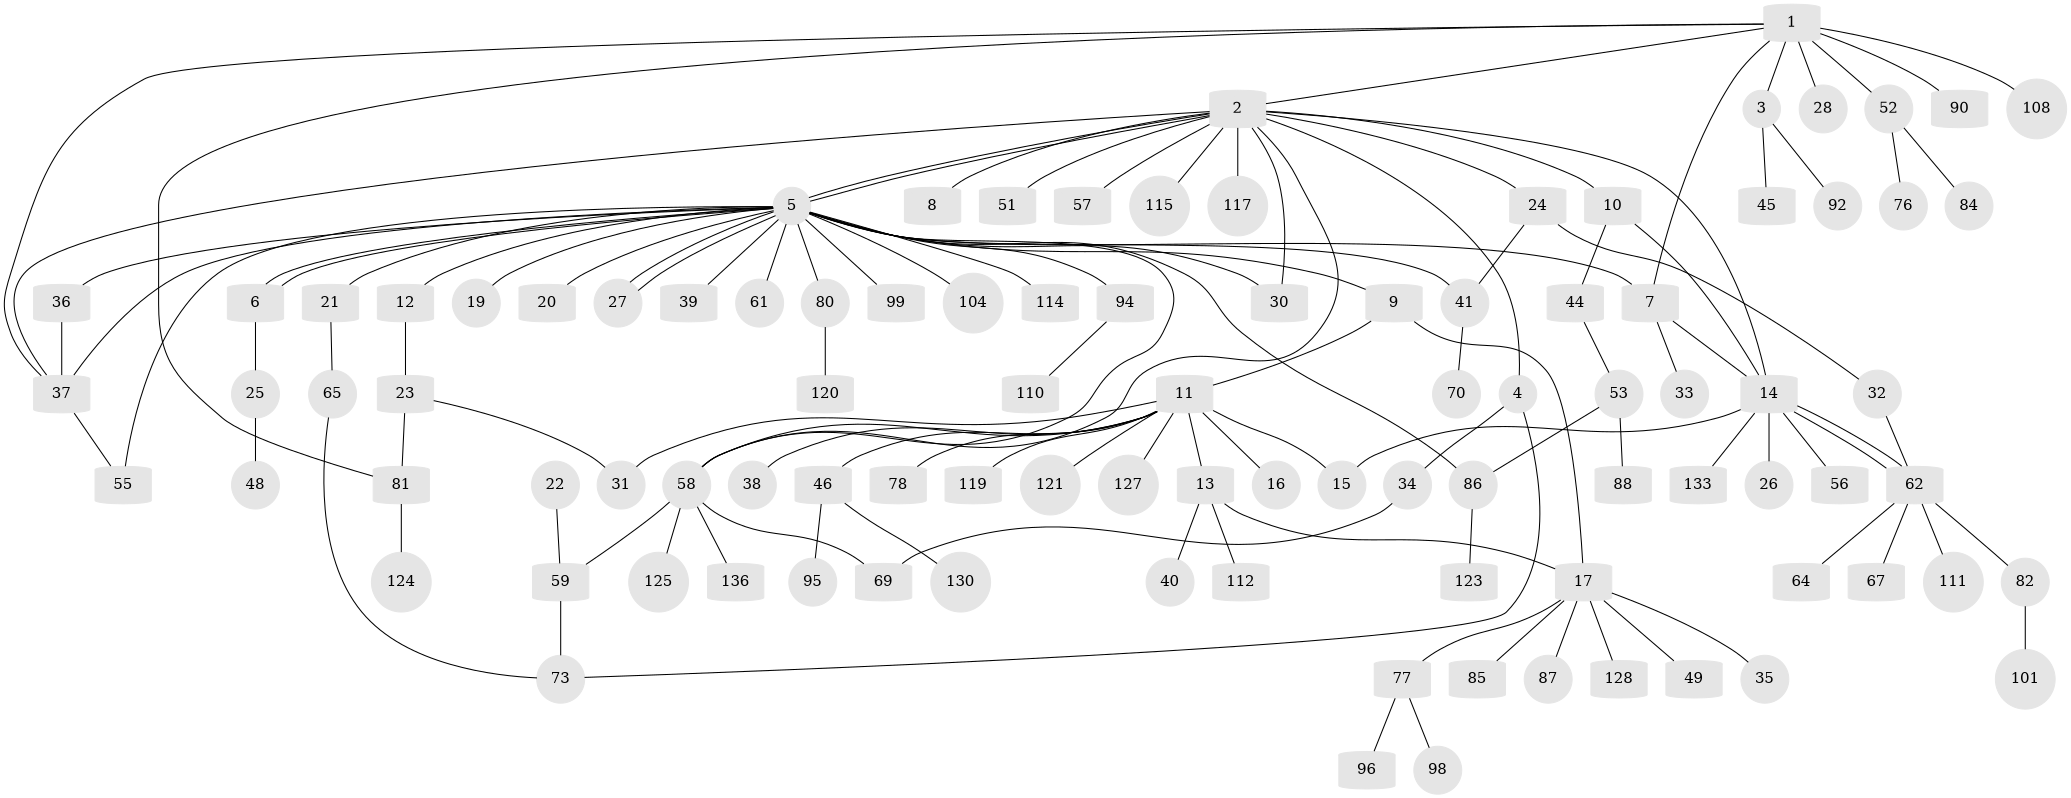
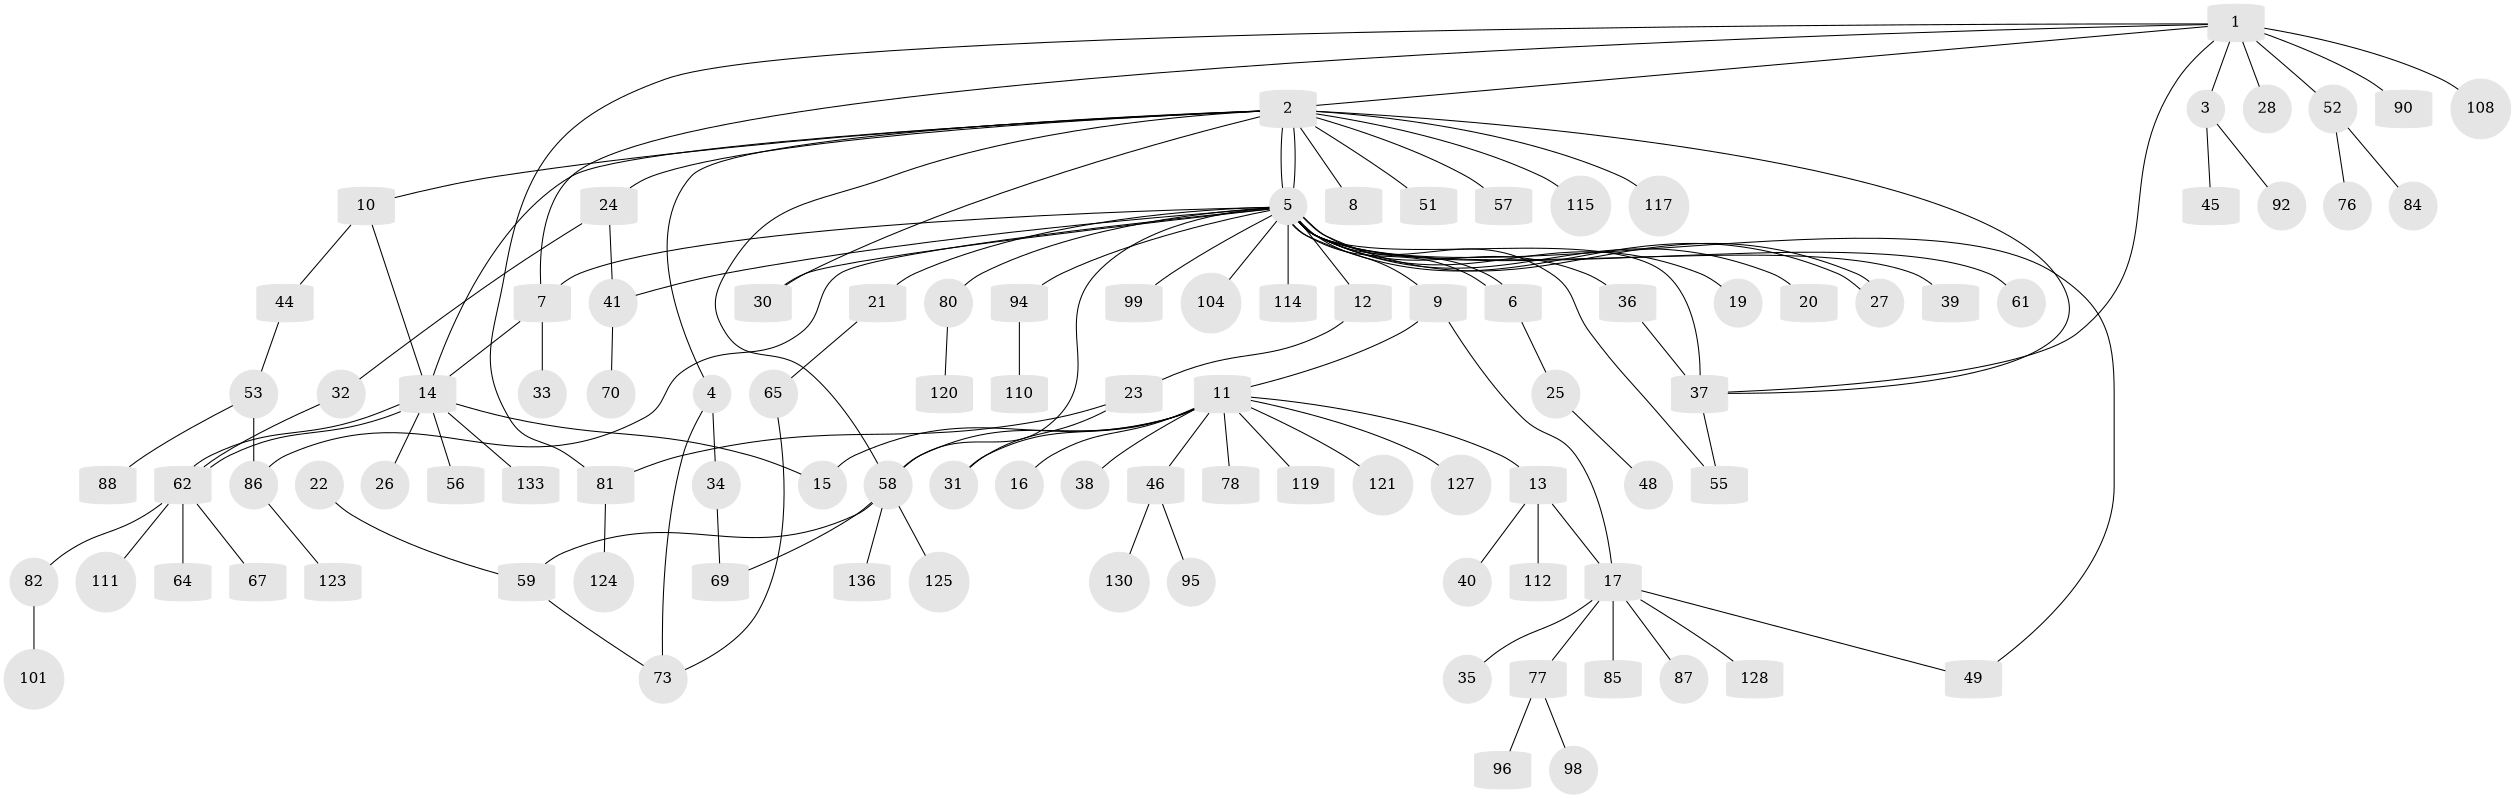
edge "5" -- "49": added
